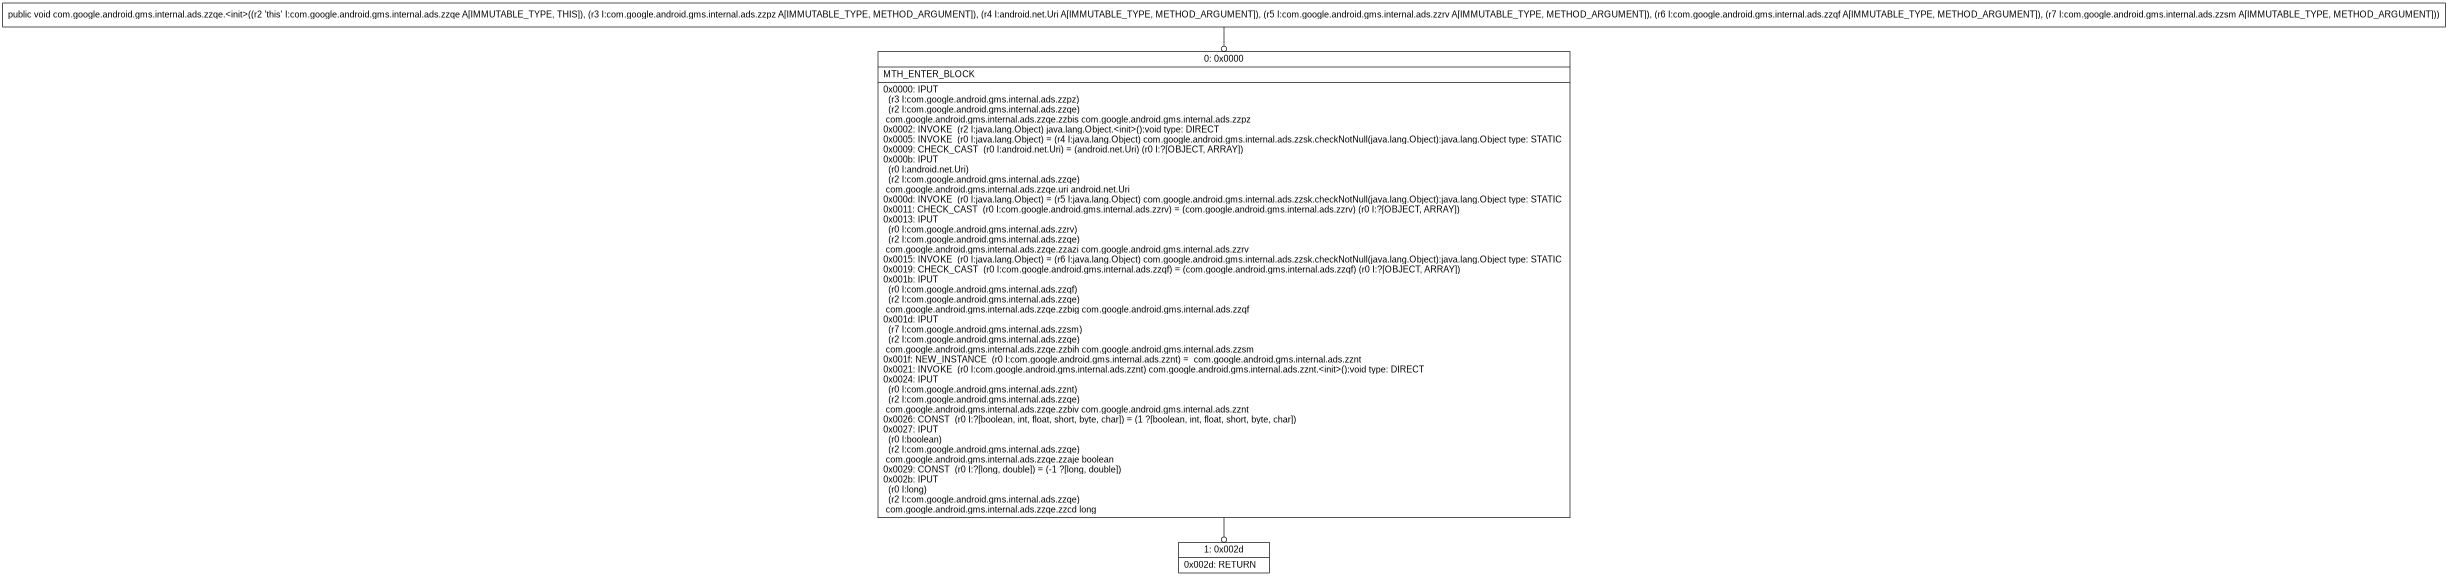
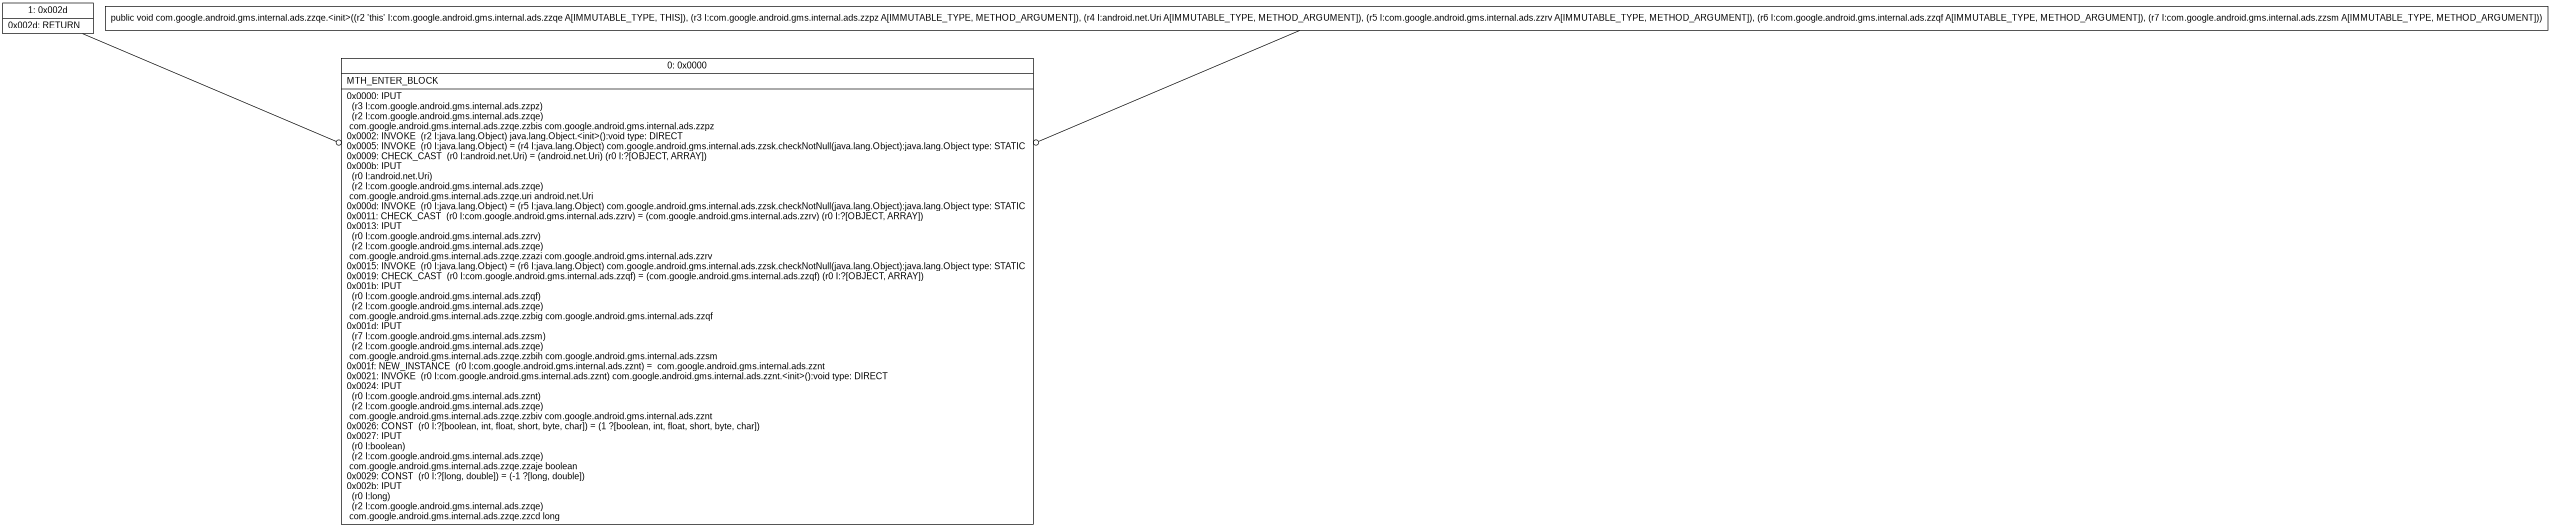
edge "0: 0x0000" -> "1: 0x002d": reversed
